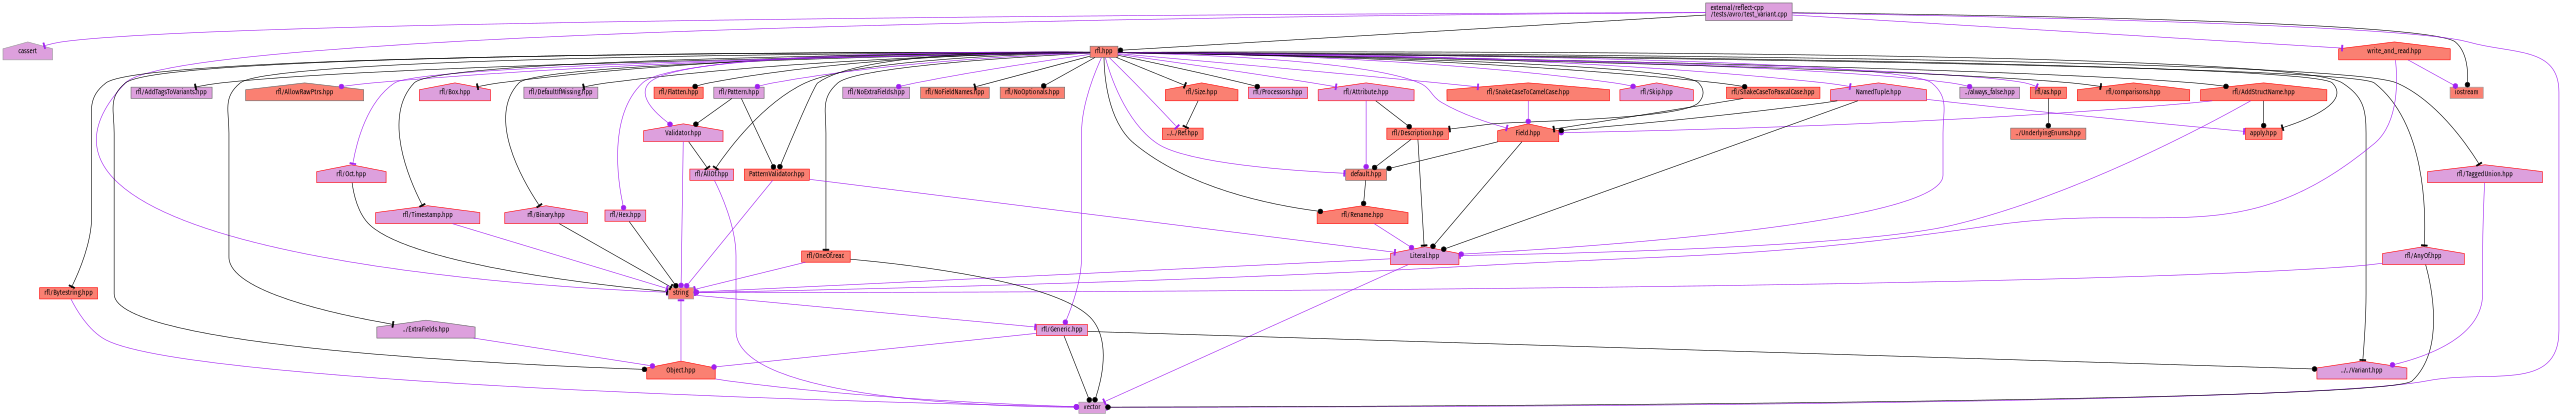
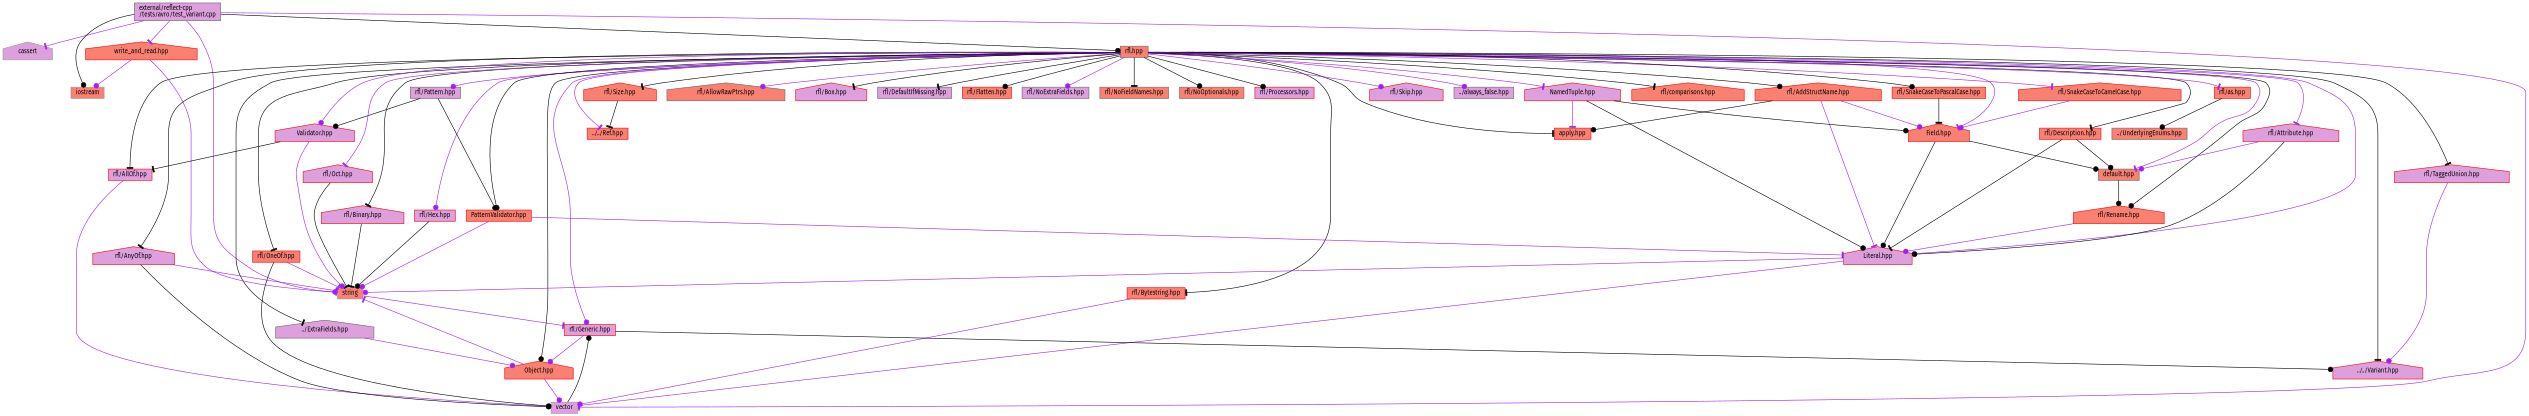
node "rfl/AddTagsToVariants.hpp": removed
edge "rfl/Attribute.hpp" -> "rfl/Description.hpp": now "rfl/Attribute.hpp" -> "Literal.hpp"
node "rfl/Timestamp.hpp": removed
node "rfl/OneOf.read": label "rfl/OneOf.read" -> "rfl/OneOf.hpp"
edge "rfl/Generic.hpp" -> "vector": reversed
